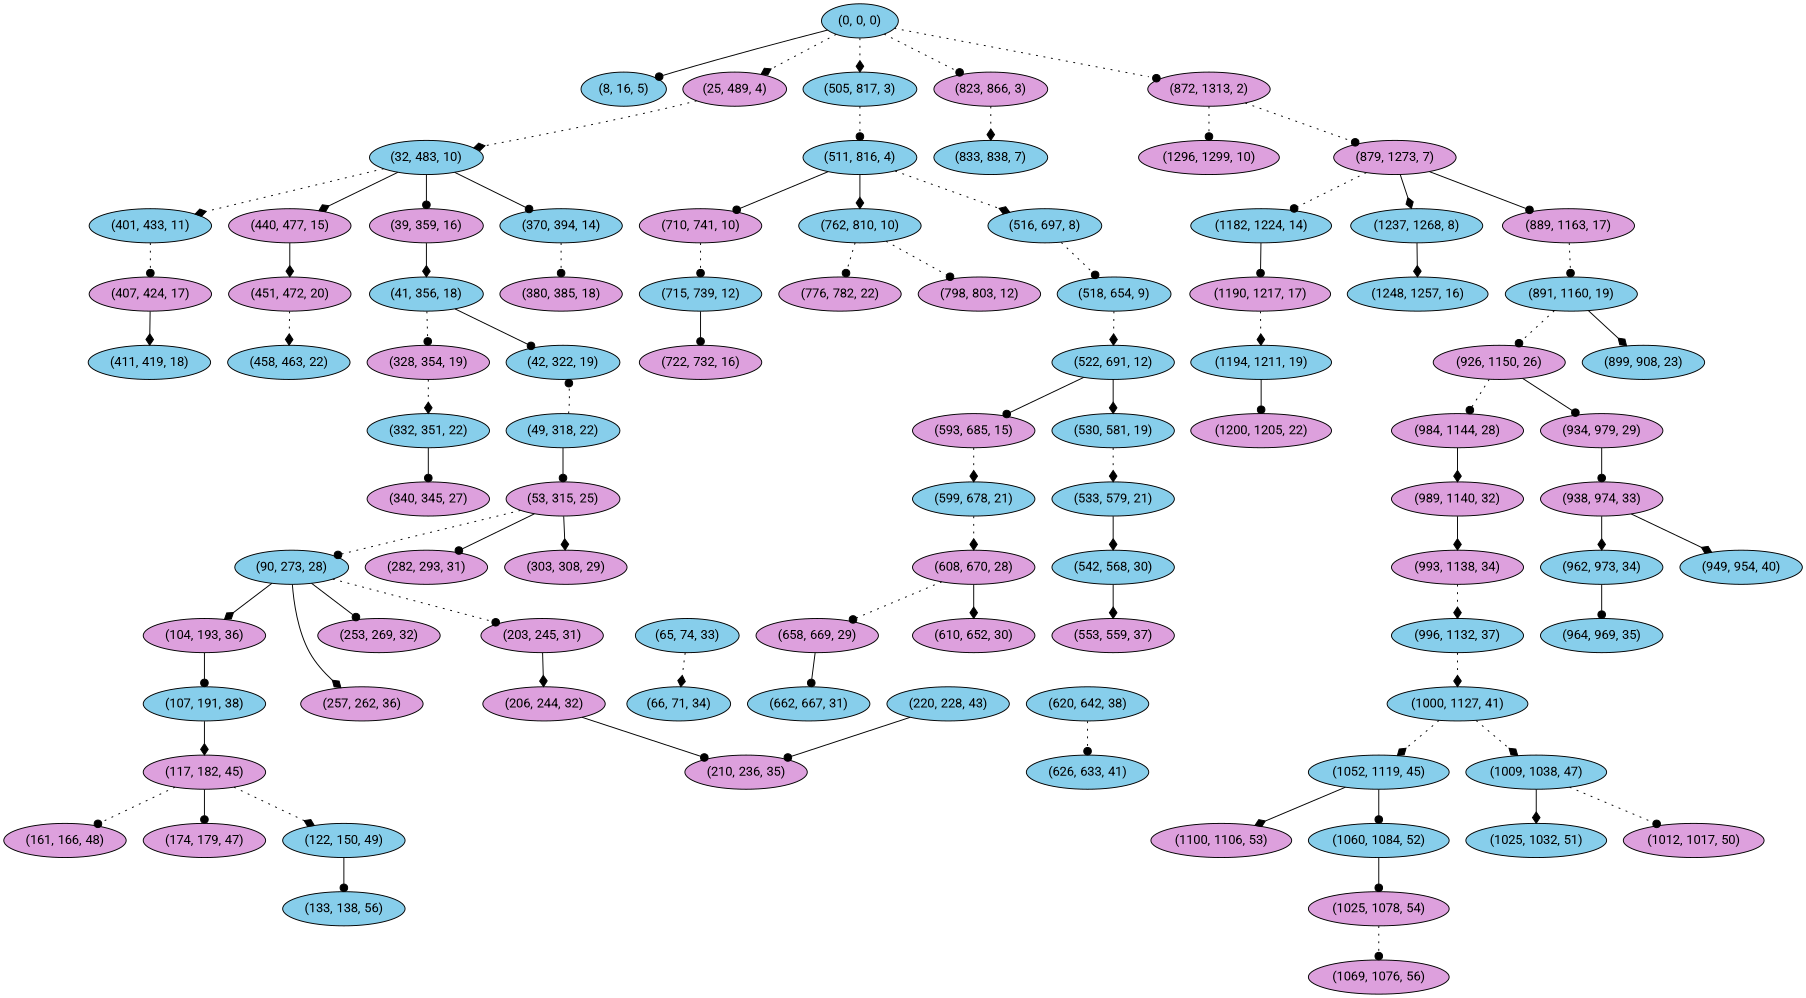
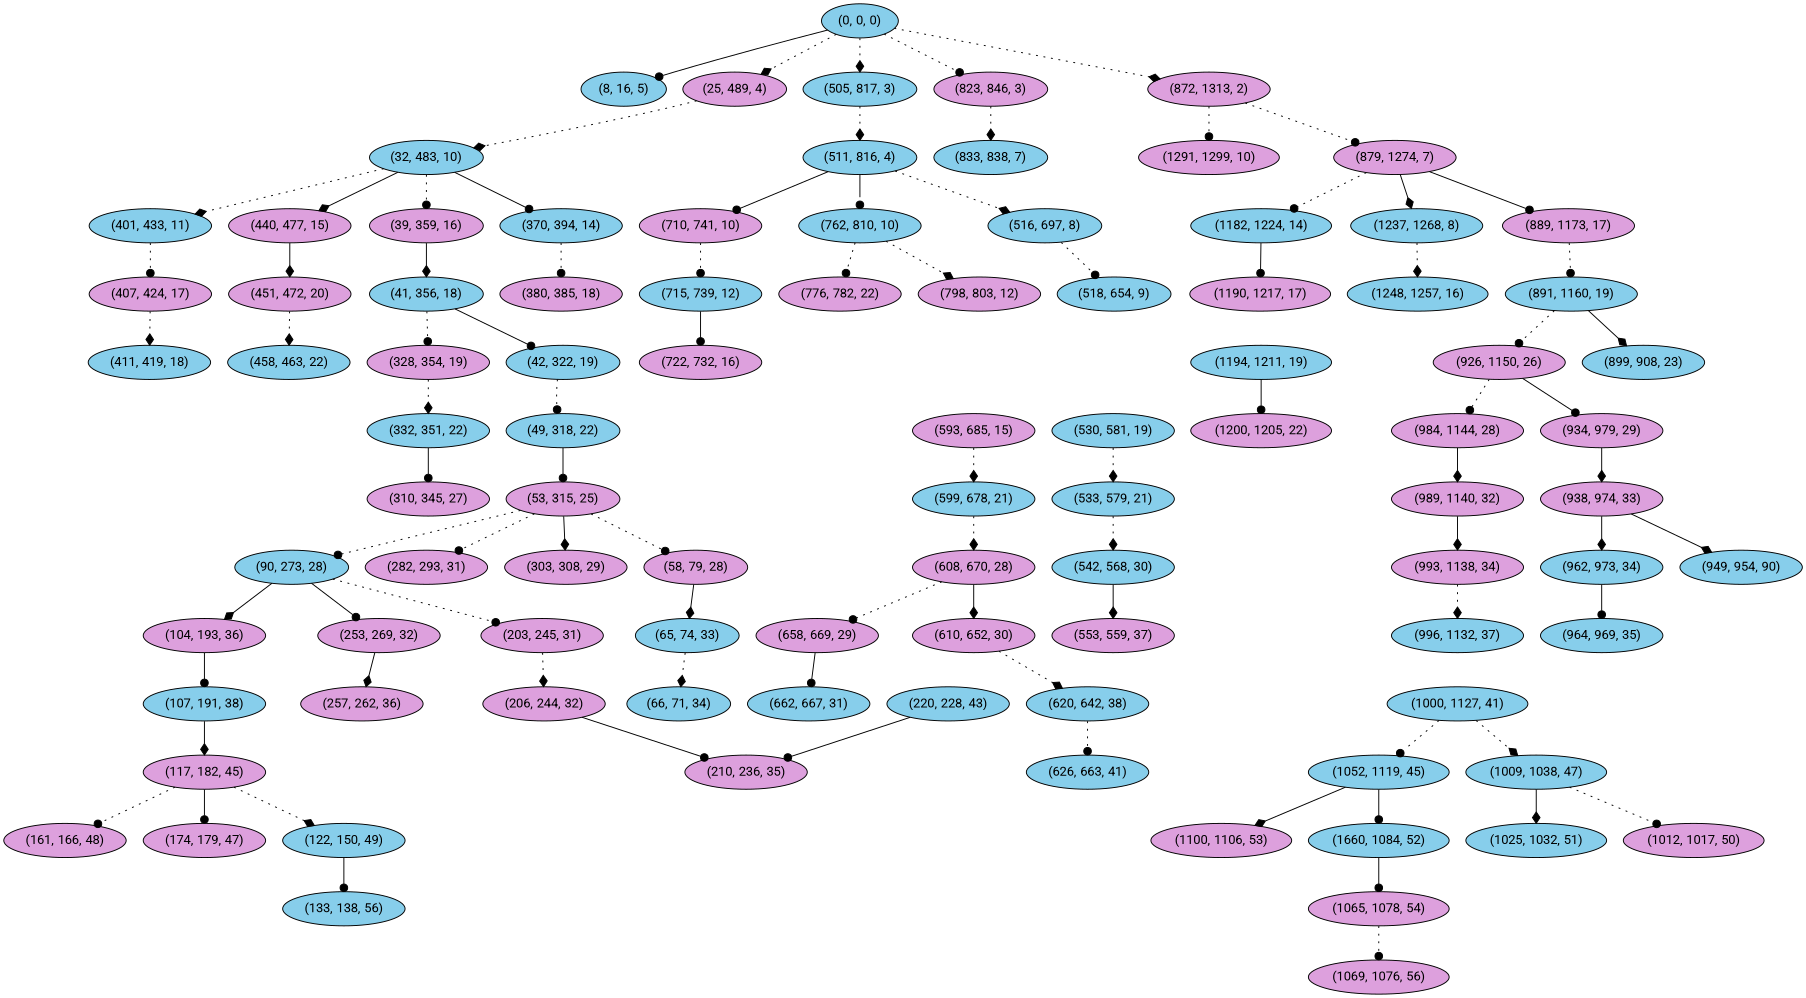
edge "(0, 0, 0)" -> "(872, 1313, 2)": arrowhead dot -> diamond
node "(823, 866, 3)": label "(823, 866, 3)" -> "(823, 846, 3)"
edge "(505, 817, 3)" -> "(511, 816, 4)": arrowhead dot -> diamond
node "(1296, 1299, 10)": label "(1296, 1299, 10)" -> "(1291, 1299, 10)"
node "(879, 1273, 7)": label "(879, 1273, 7)" -> "(879, 1274, 7)"
edge "(511, 816, 4)" -> "(762, 810, 10)": arrowhead diamond -> dot
edge "(32, 483, 10)" -> "(39, 359, 16)": style solid -> dotted
node "(889, 1163, 17)": label "(889, 1163, 17)" -> "(889, 1173, 17)"
edge "(1237, 1268, 8)" -> "(1248, 1257, 16)": style solid -> dotted
edge "(762, 810, 10)" -> "(798, 803, 12)": arrowhead dot -> diamond
edge "(407, 424, 17)" -> "(411, 419, 18)": style solid -> dotted
edge "(1190, 1217, 17)" -> "(1194, 1211, 19)": removed
node "(522, 691, 12)": removed
edge "(49, 318, 22)" -> "(42, 322, 19)": reversed
edge "(934, 979, 29)" -> "(938, 974, 33)": arrowhead dot -> diamond
node "(340, 345, 27)": label "(340, 345, 27)" -> "(310, 345, 27)"
edge "(533, 579, 21)" -> "(542, 568, 30)": style solid -> dotted
edge "(53, 315, 25)" -> "(282, 293, 31)": style solid -> dotted
node "(58, 79, 28)": added
node "(949, 954, 40)": label "(949, 954, 40)" -> "(949, 954, 90)"
edge "(90, 273, 28)" -> "(257, 262, 36)": now "(253, 269, 32)" -> "(257, 262, 36)"
edge "(203, 245, 31)" -> "(206, 244, 32)": style solid -> dotted
edge "(996, 1132, 37)" -> "(1000, 1127, 41)": removed
edge "(610, 652, 30)" -> "(620, 642, 38)": added
edge "(1000, 1127, 41)" -> "(1052, 1119, 45)": arrowhead diamond -> dot
node "(626, 633, 41)": label "(626, 633, 41)" -> "(626, 663, 41)"
node "(1060, 1084, 52)": label "(1060, 1084, 52)" -> "(1660, 1084, 52)"
node "(1025, 1078, 54)": label "(1025, 1078, 54)" -> "(1065, 1078, 54)"
